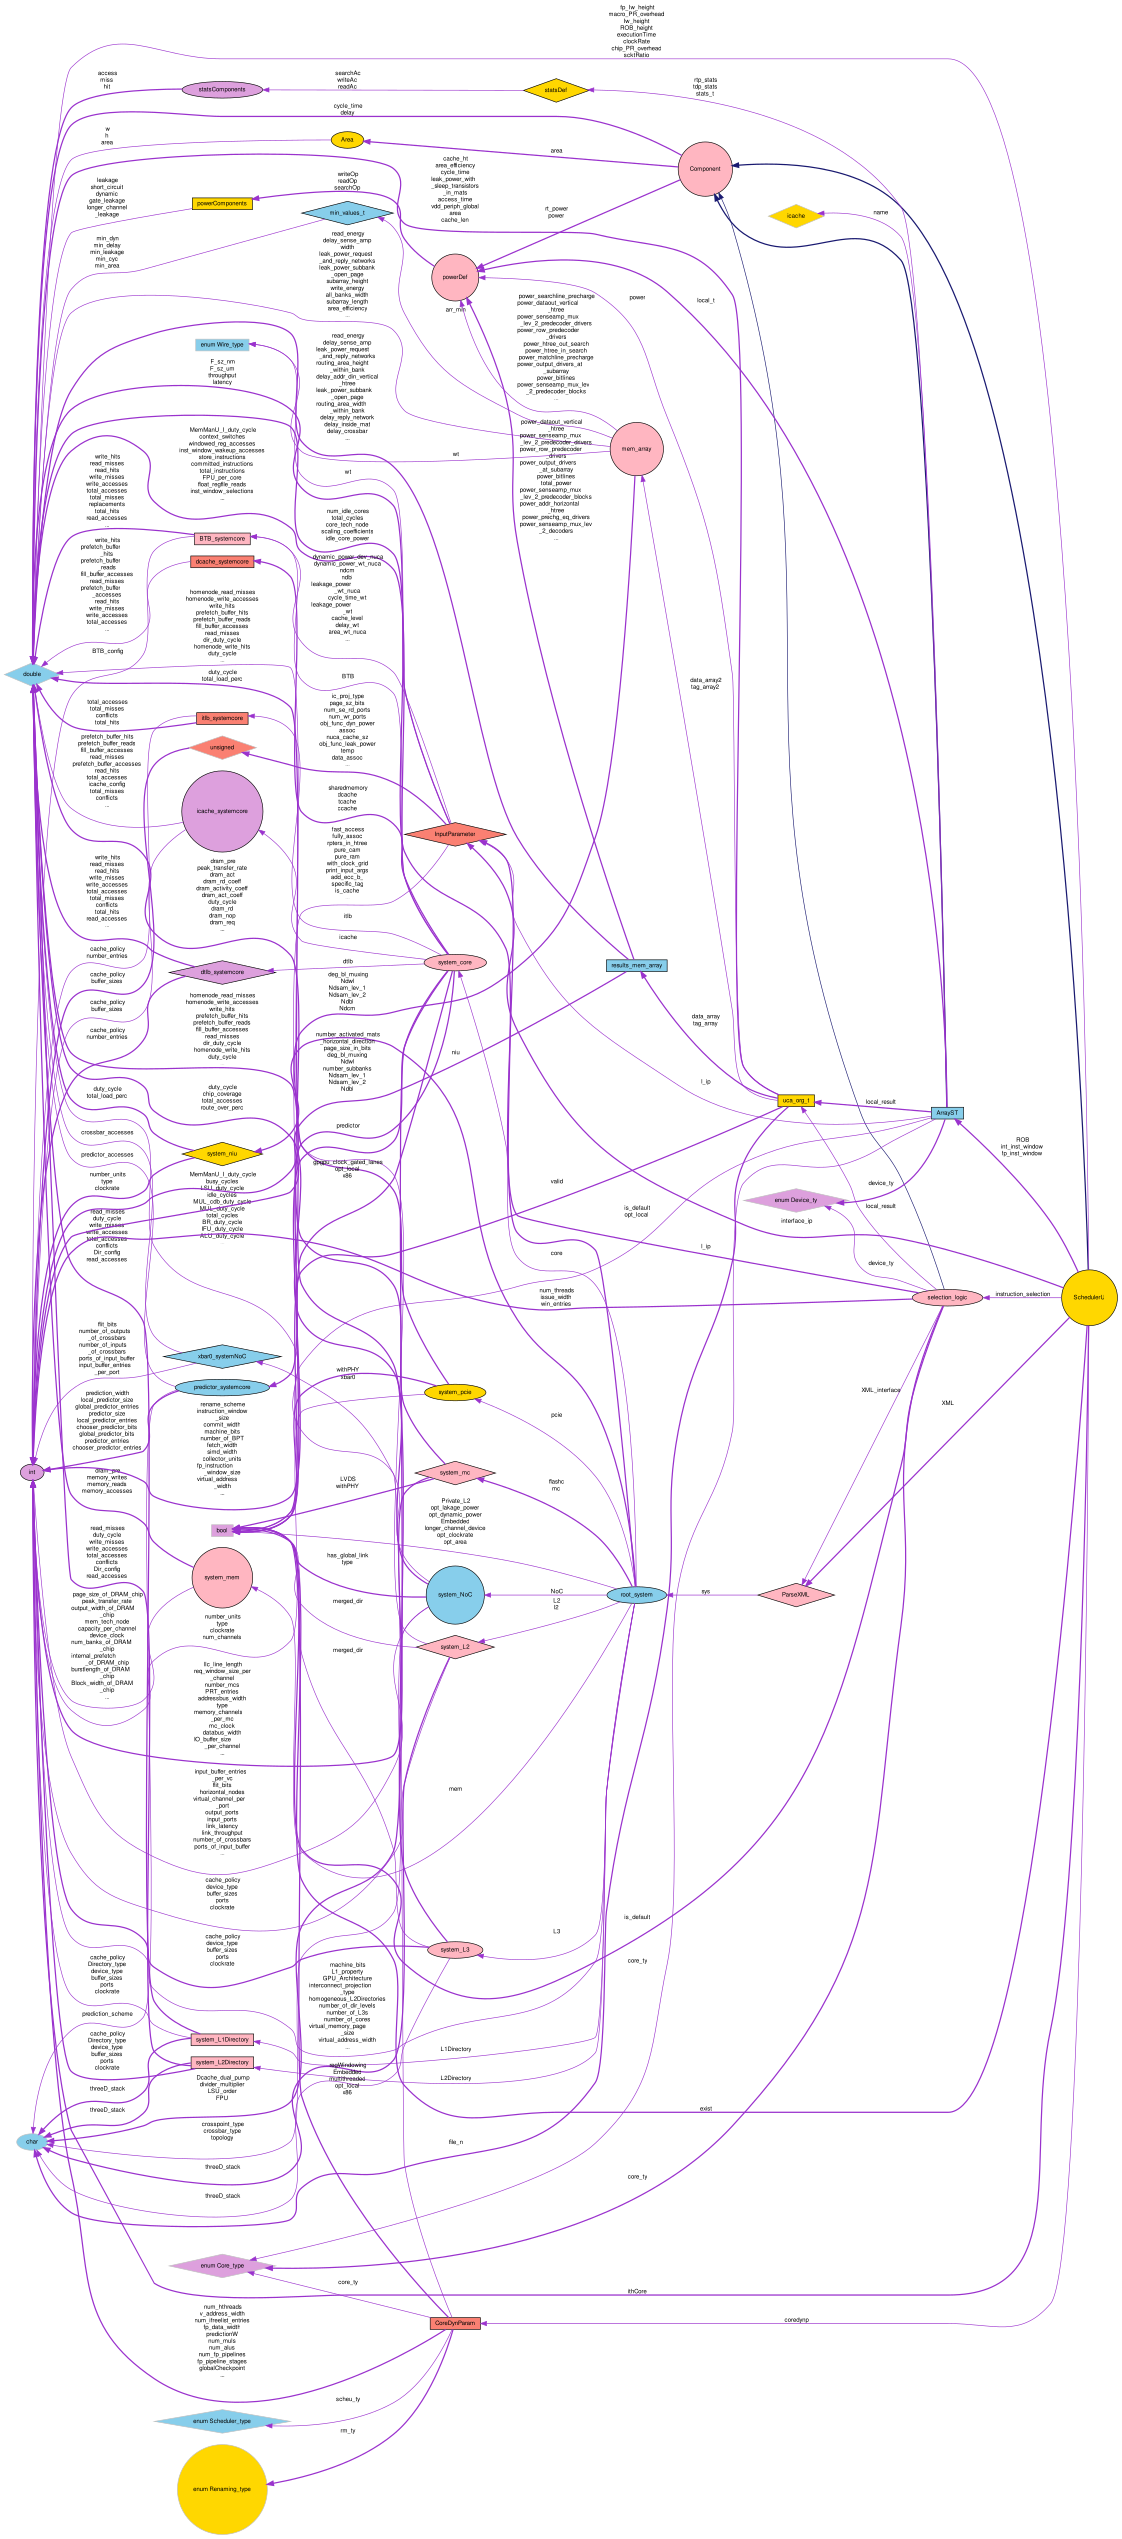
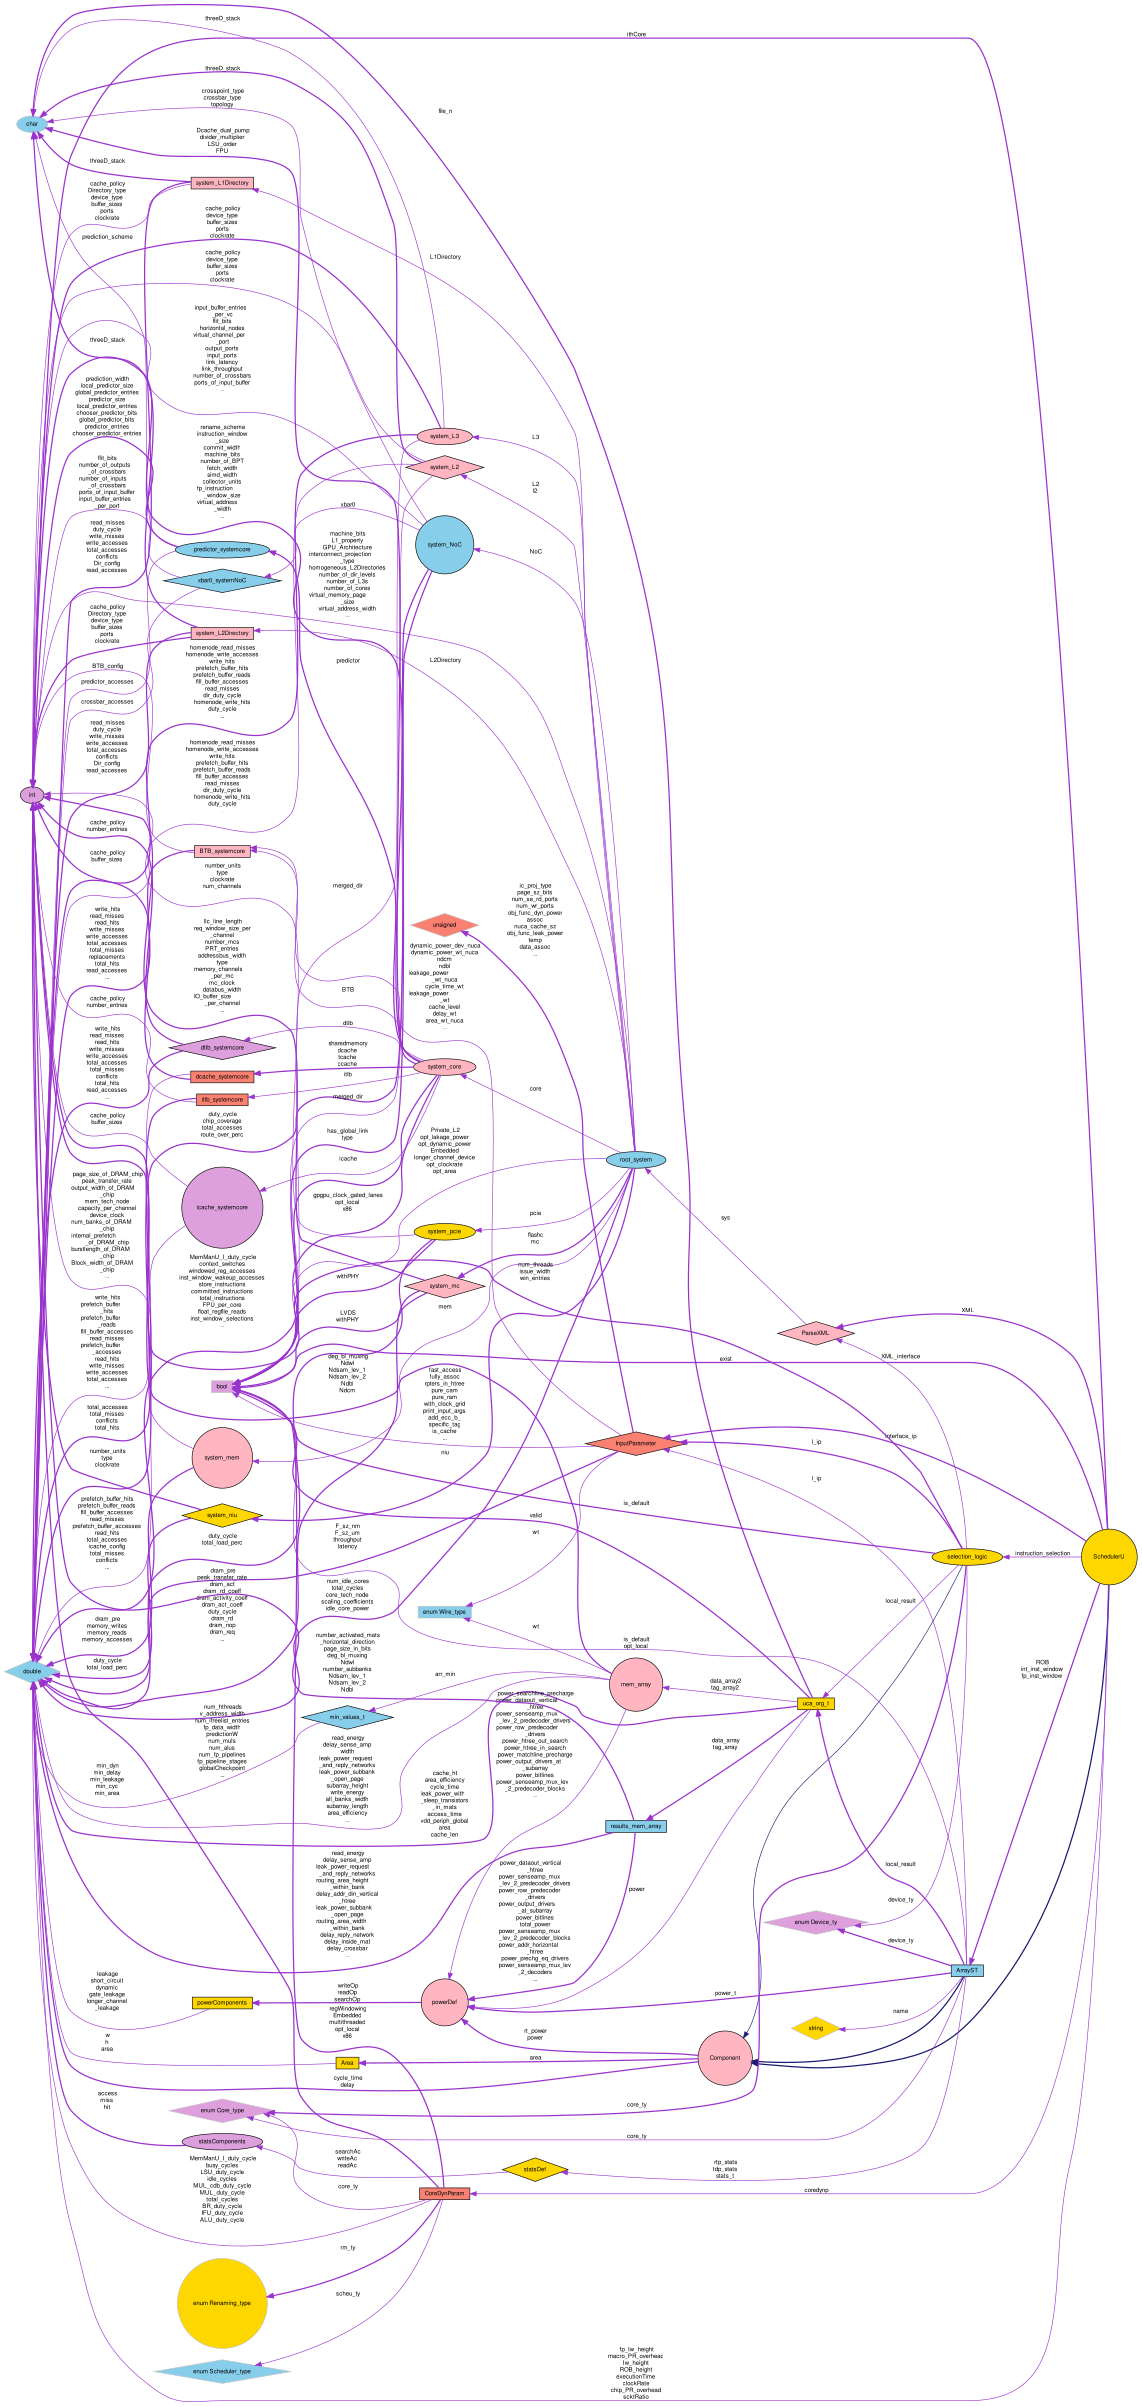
node "Area": shape ellipse -> box
node "icache": label "icache" -> "string"
edge "ArrayST" -> "powerDef": label " local_t" -> " power_t"
edge "unsigned" -> "int": now "dcache_systemcore" -> "int"
node "selection_logic": fillcolor lightpink -> gold
